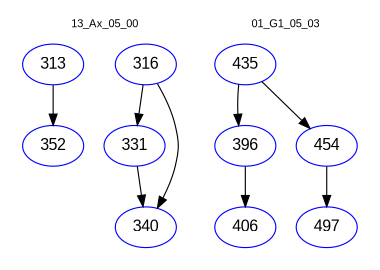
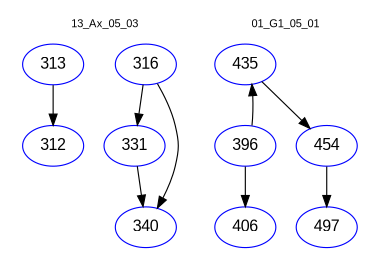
cluster "13_Ax_05_00": label "13_Ax_05_00" -> "13_Ax_05_03"
cluster "01_G1_05_03": label "01_G1_05_03" -> "01_G1_05_01"
edge "435" -> "396": reversed
node "352": label "352" -> "312"
